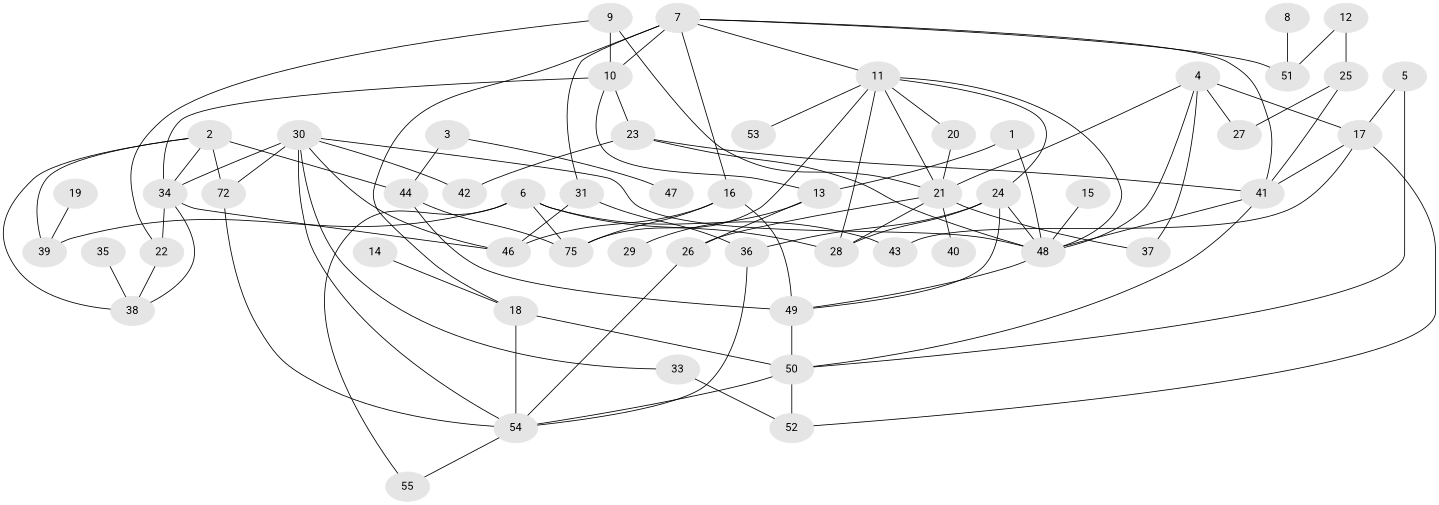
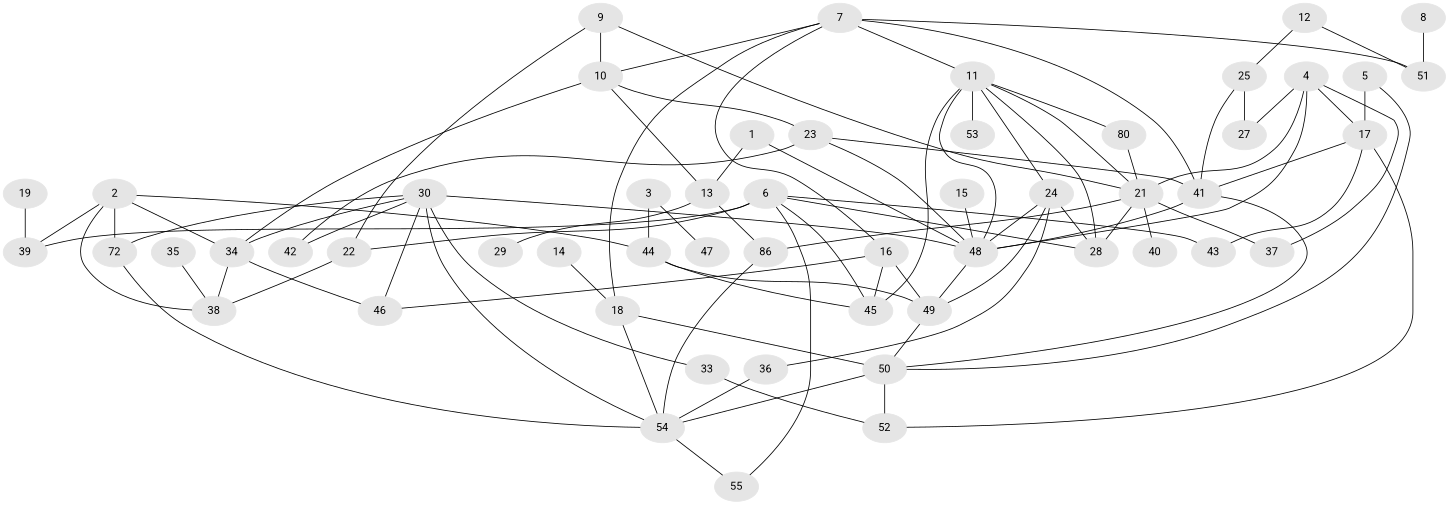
node "20": label "20" -> "80"
node "31": removed
edge "34" -- "22": now "6" -- "22"
node "75": label "75" -> "45"
node "26": label "26" -> "86"
